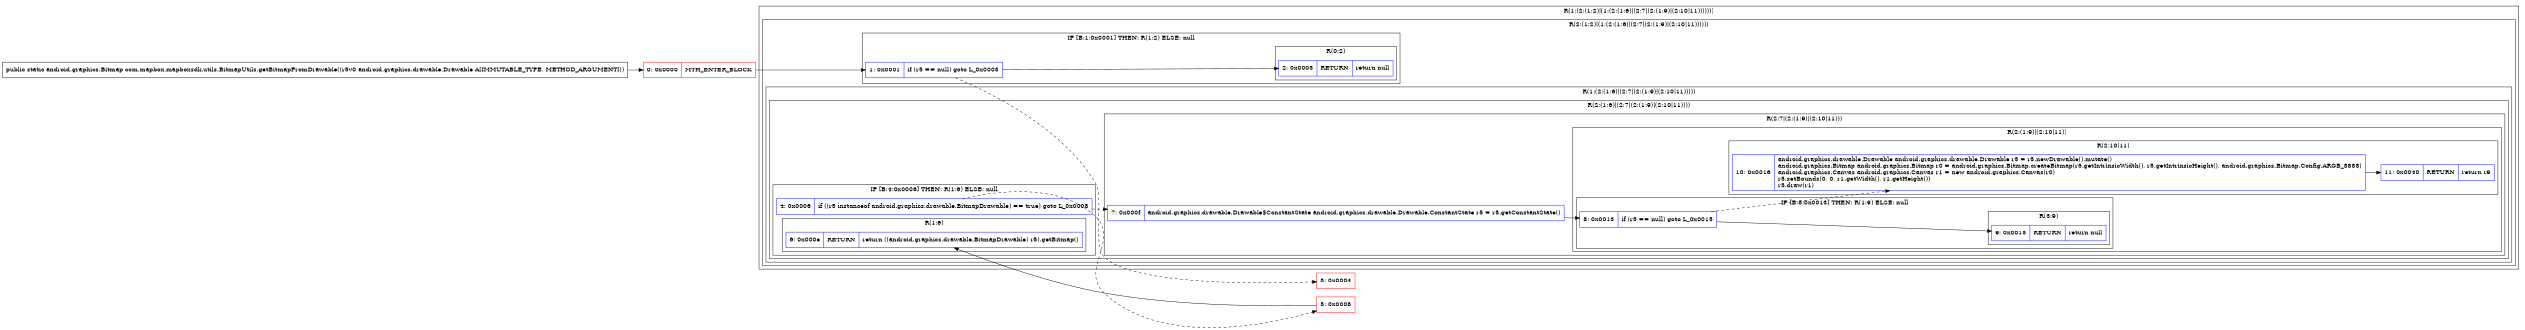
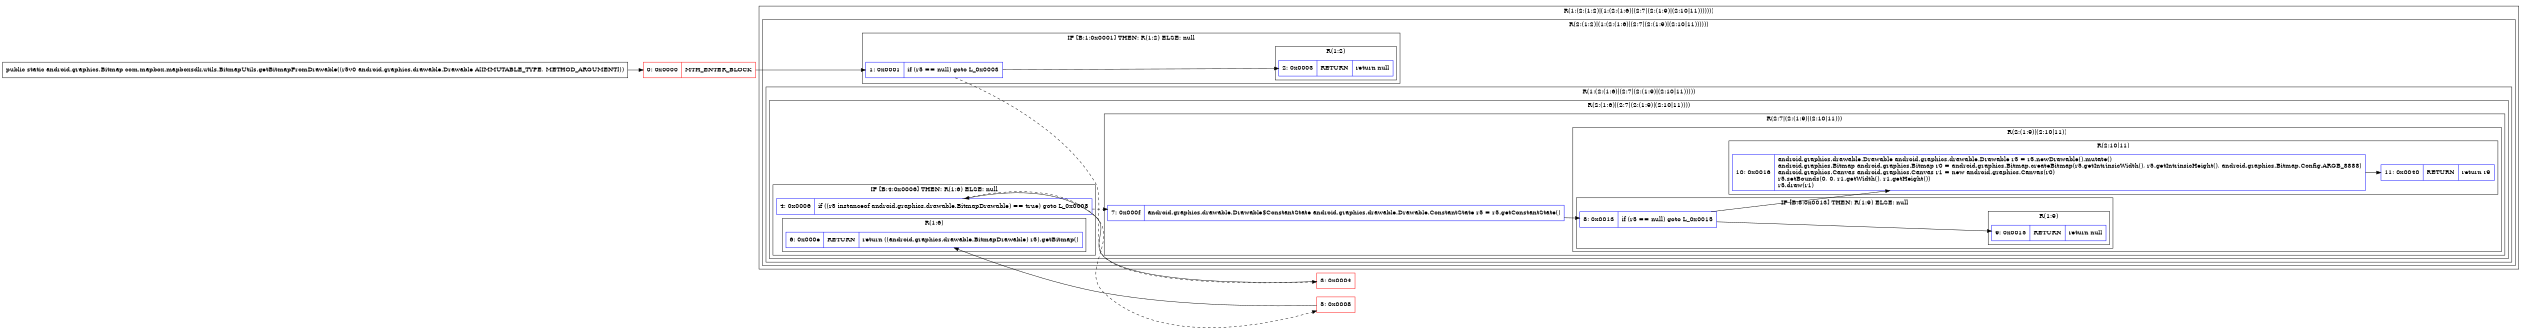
cluster "R(0:2)": label "R(0:2)" -> "R(1:2)"
edge "8: 0x0013" -> "10: 0x0016": style dashed -> solid
cluster "R(3:9)": label "R(3:9)" -> "R(1:9)"
edge "3: 0x0004" -> "4: 0x0006": added
